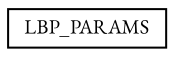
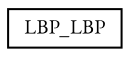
node "LBP_PARAMS": label "LBP_PARAMS" -> "LBP_LBP"
